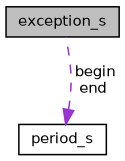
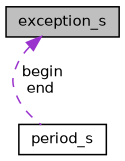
edge "exception_s" -> "period_s": reversed
